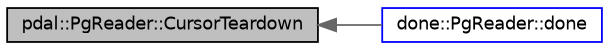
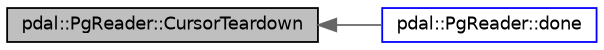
node "done::PgReader::done": label "done::PgReader::done" -> "pdal::PgReader::done"
